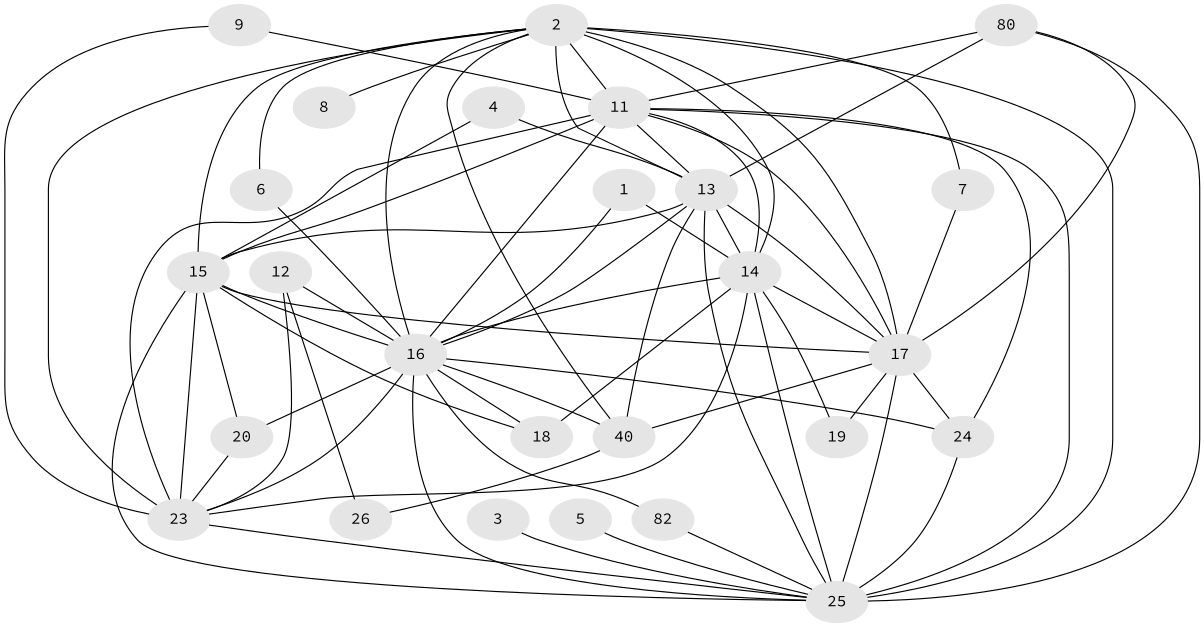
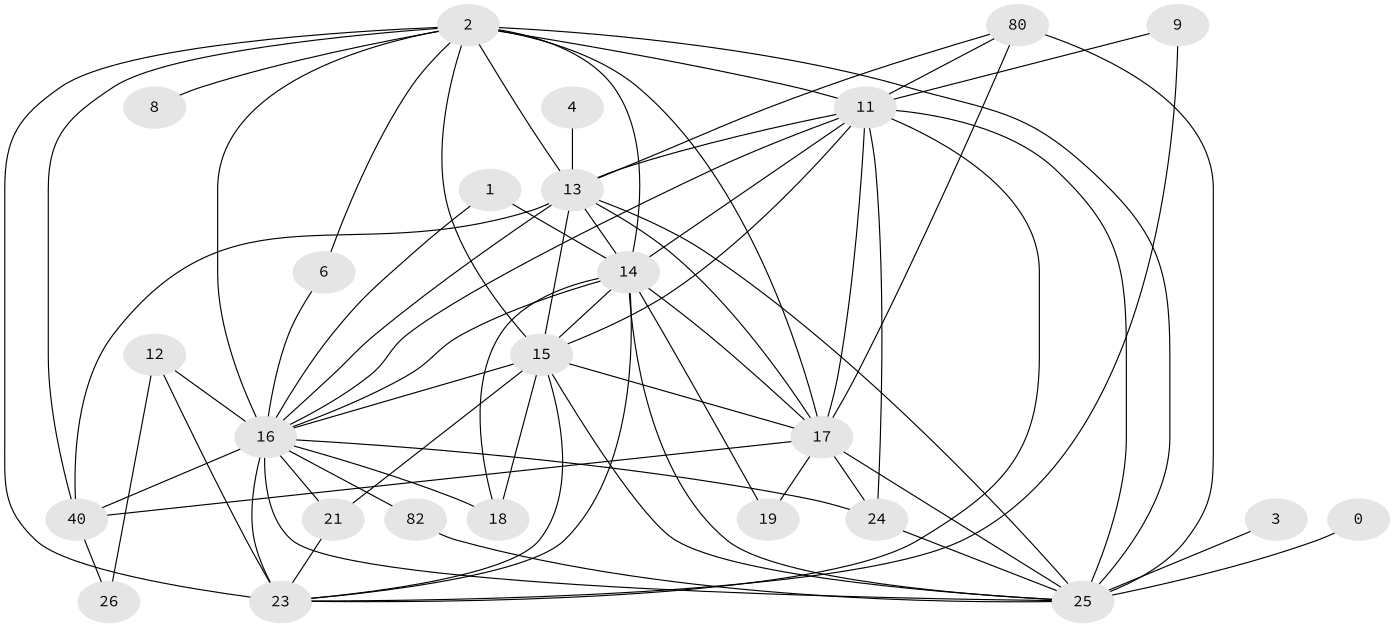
edge "4" -- "15": now "14" -- "15"
node "7": removed
node "20": label "20" -> "21"
node "5": label "5" -> "0"
edge "23" -- "25": removed
